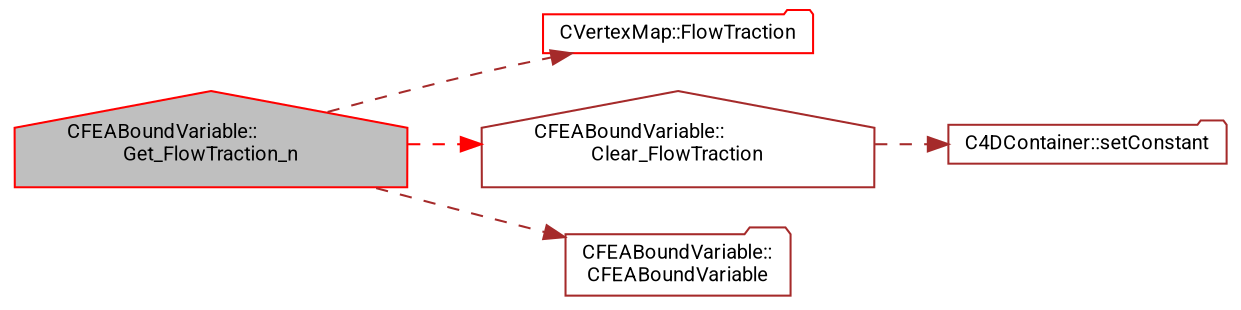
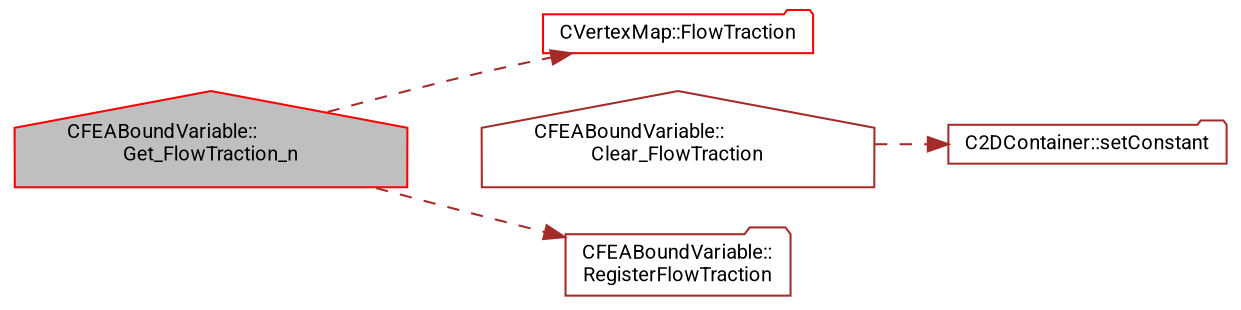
edge "CFEABoundVariable:: Get_FlowTraction_n" -> "CFEABoundVariable:: Clear_FlowTraction": removed
node "C4DContainer::setConstant": label "C4DContainer::setConstant" -> "C2DContainer::setConstant"
node "CFEABoundVariable:: CFEABoundVariable": label "CFEABoundVariable:: CFEABoundVariable" -> "CFEABoundVariable:: RegisterFlowTraction"
